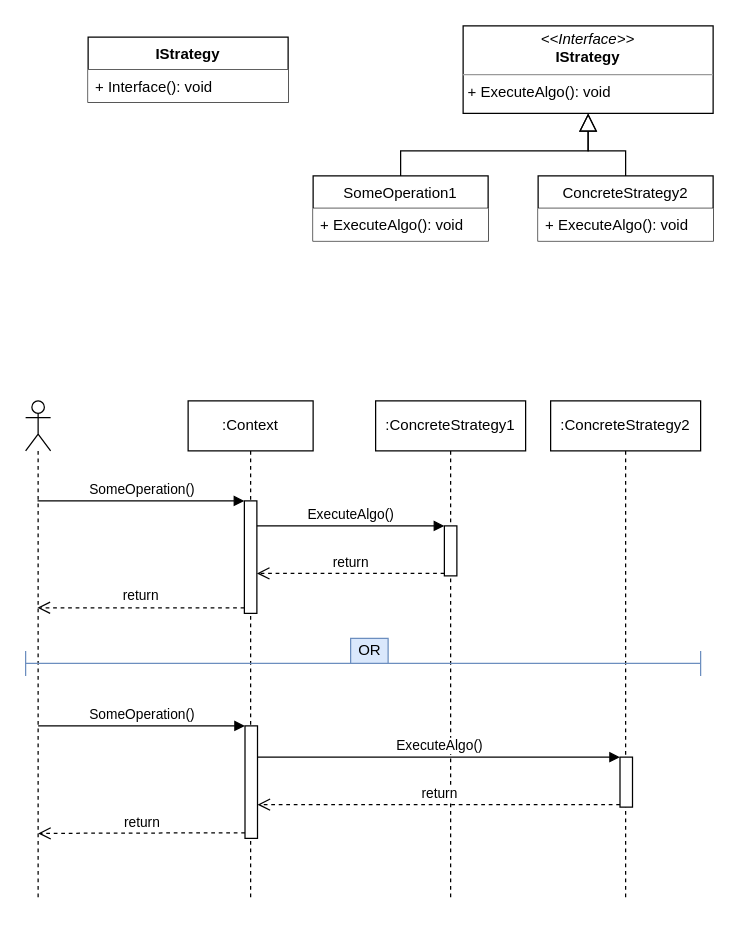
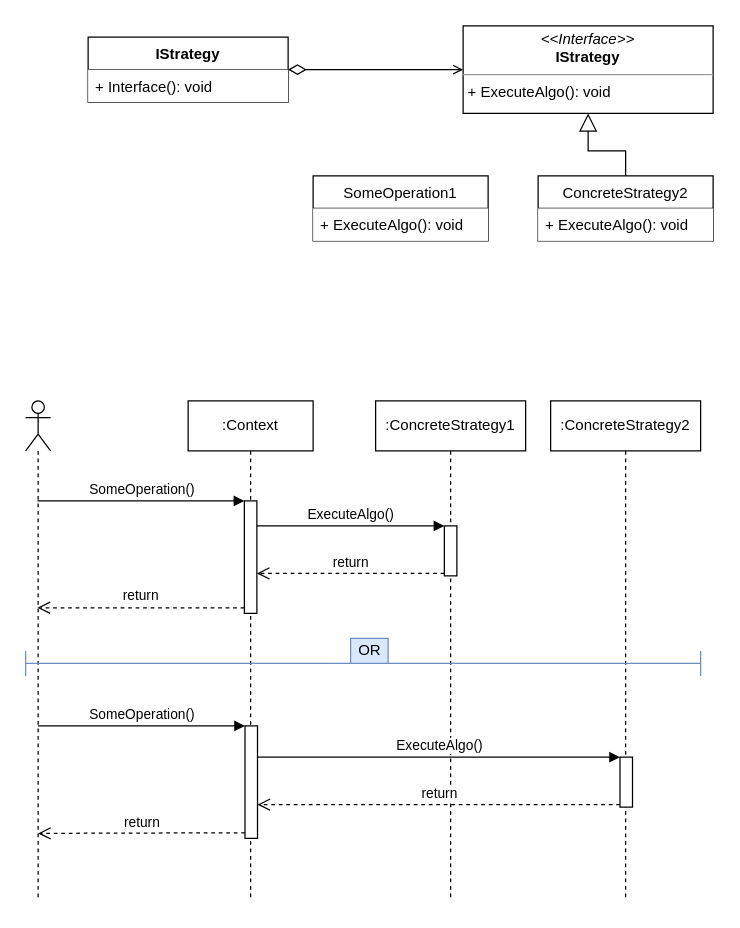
edge "IStrategy" -- "<<Interface>> IStrategy + ExecuteAlgo(): void": added
edge "SomeOperation1" -> "<<Interface>> IStrategy + ExecuteAlgo(): void": removed
